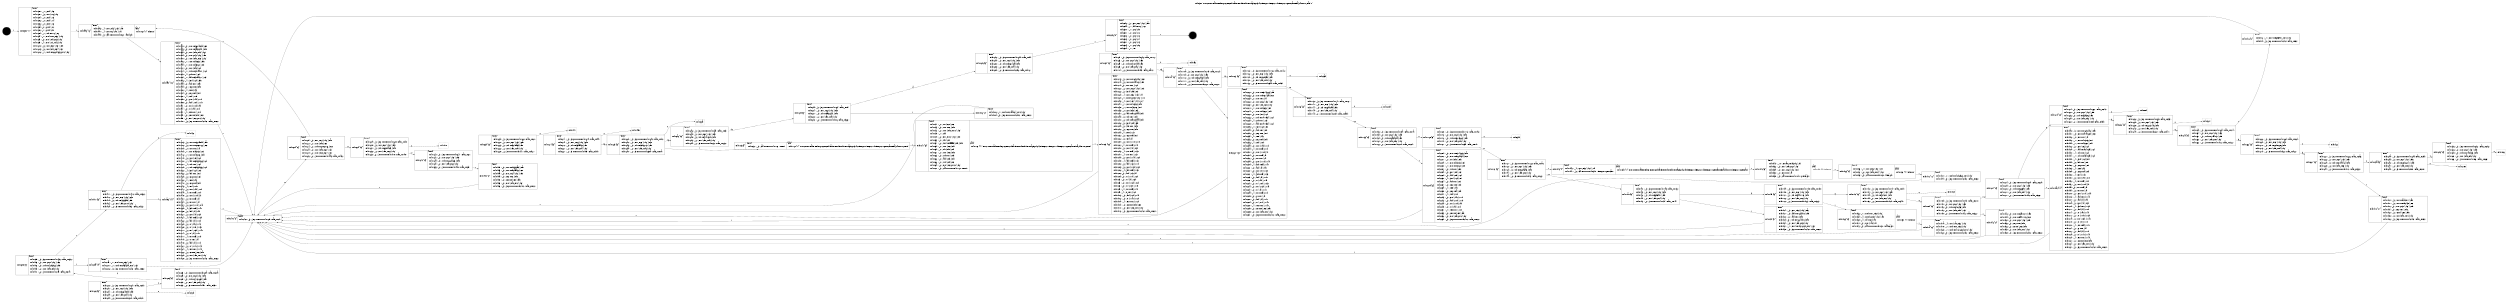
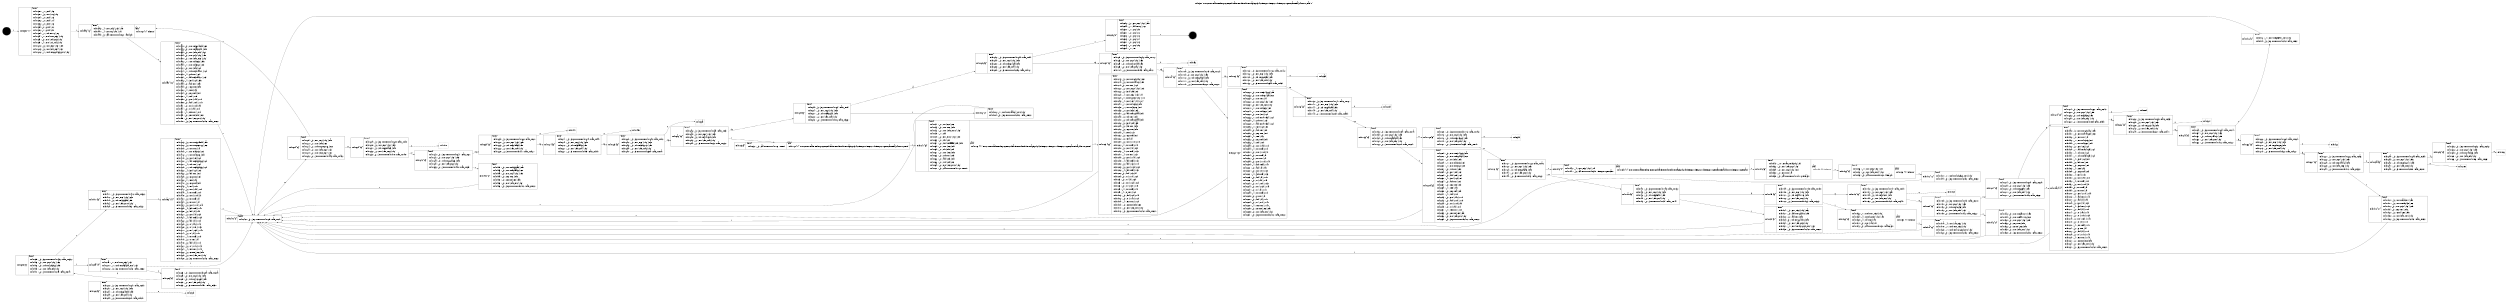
edge "0x4016d8 [25]" -> "0x4016f1 [25]": added, label "13"
node "0x401930": removed
edge "0x40165b [25]" -> "0x401674 [25]": added, label "16"
edge "0x40168d [25]" -> "0x401c3c [5]": now "0x4016a6 [25]" -> "0x401c3c [5]"
edge "0x401642 [25]" -> "0x40165b [25]": added, label "16"
edge "0x4018cc [25]" -> "0x4018e5 [25]": now "0x4021fa [19]" -> "0x4018e5 [25]"
